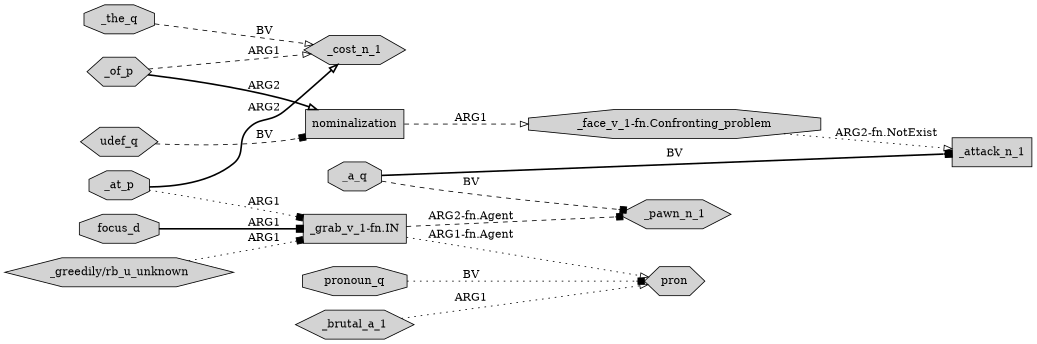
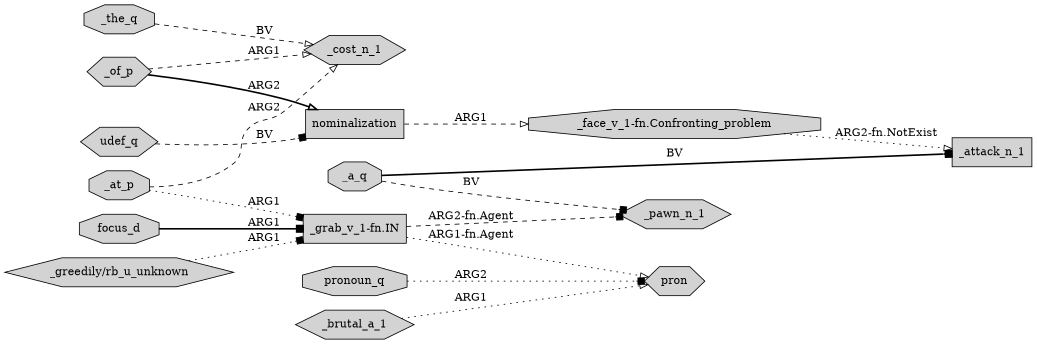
edge "_at_p" -> "_cost_n_1": style bold -> dashed
edge "pronoun_q" -> "pron": label "BV" -> "ARG2"
